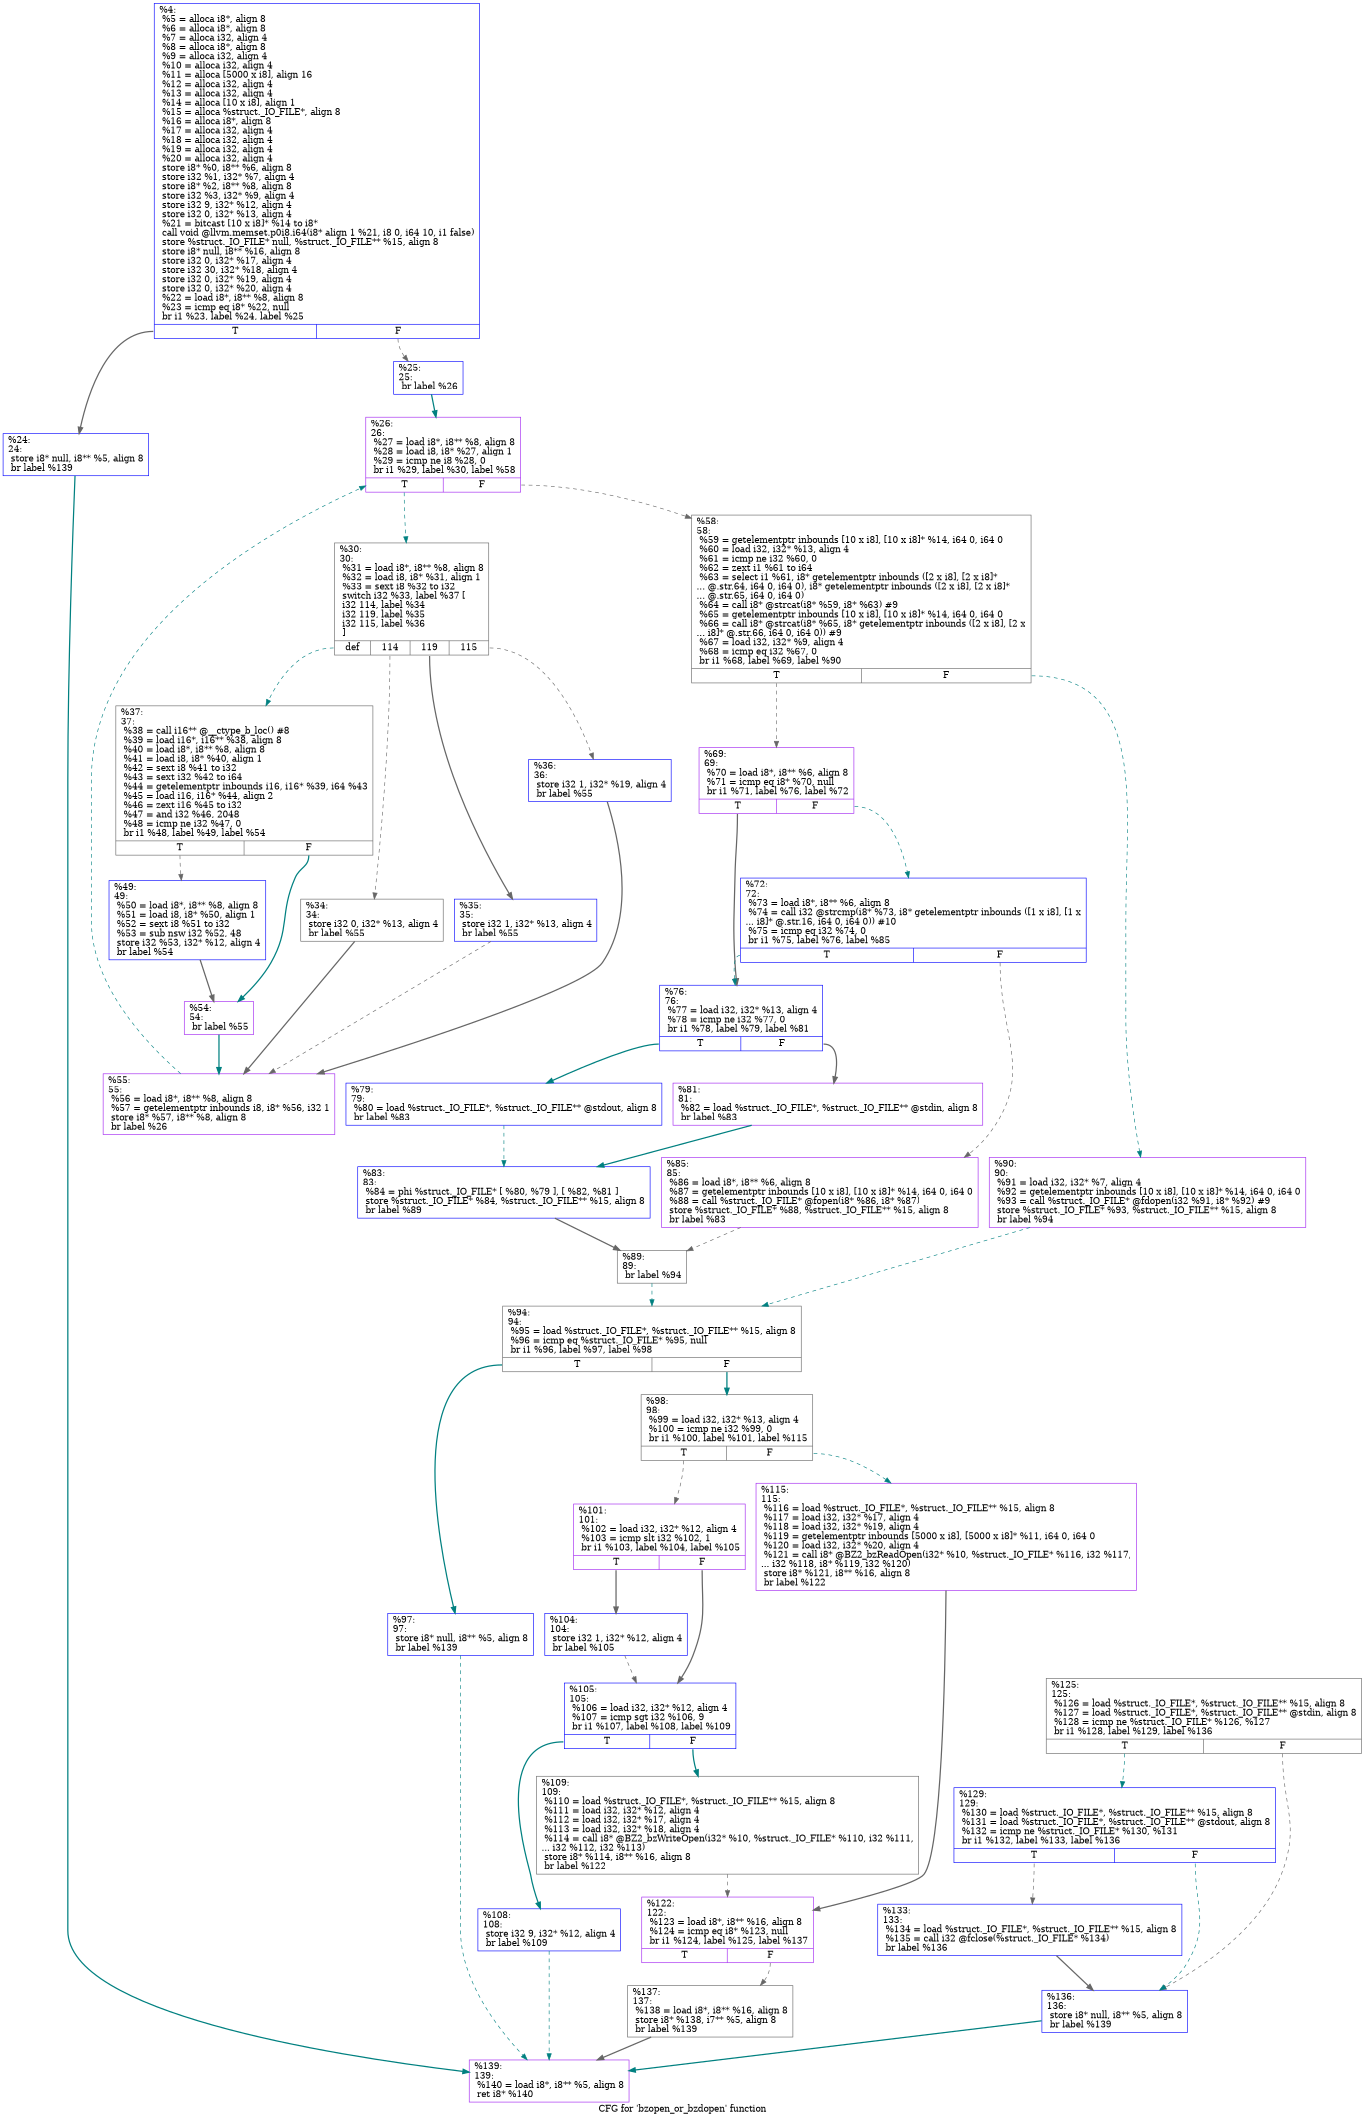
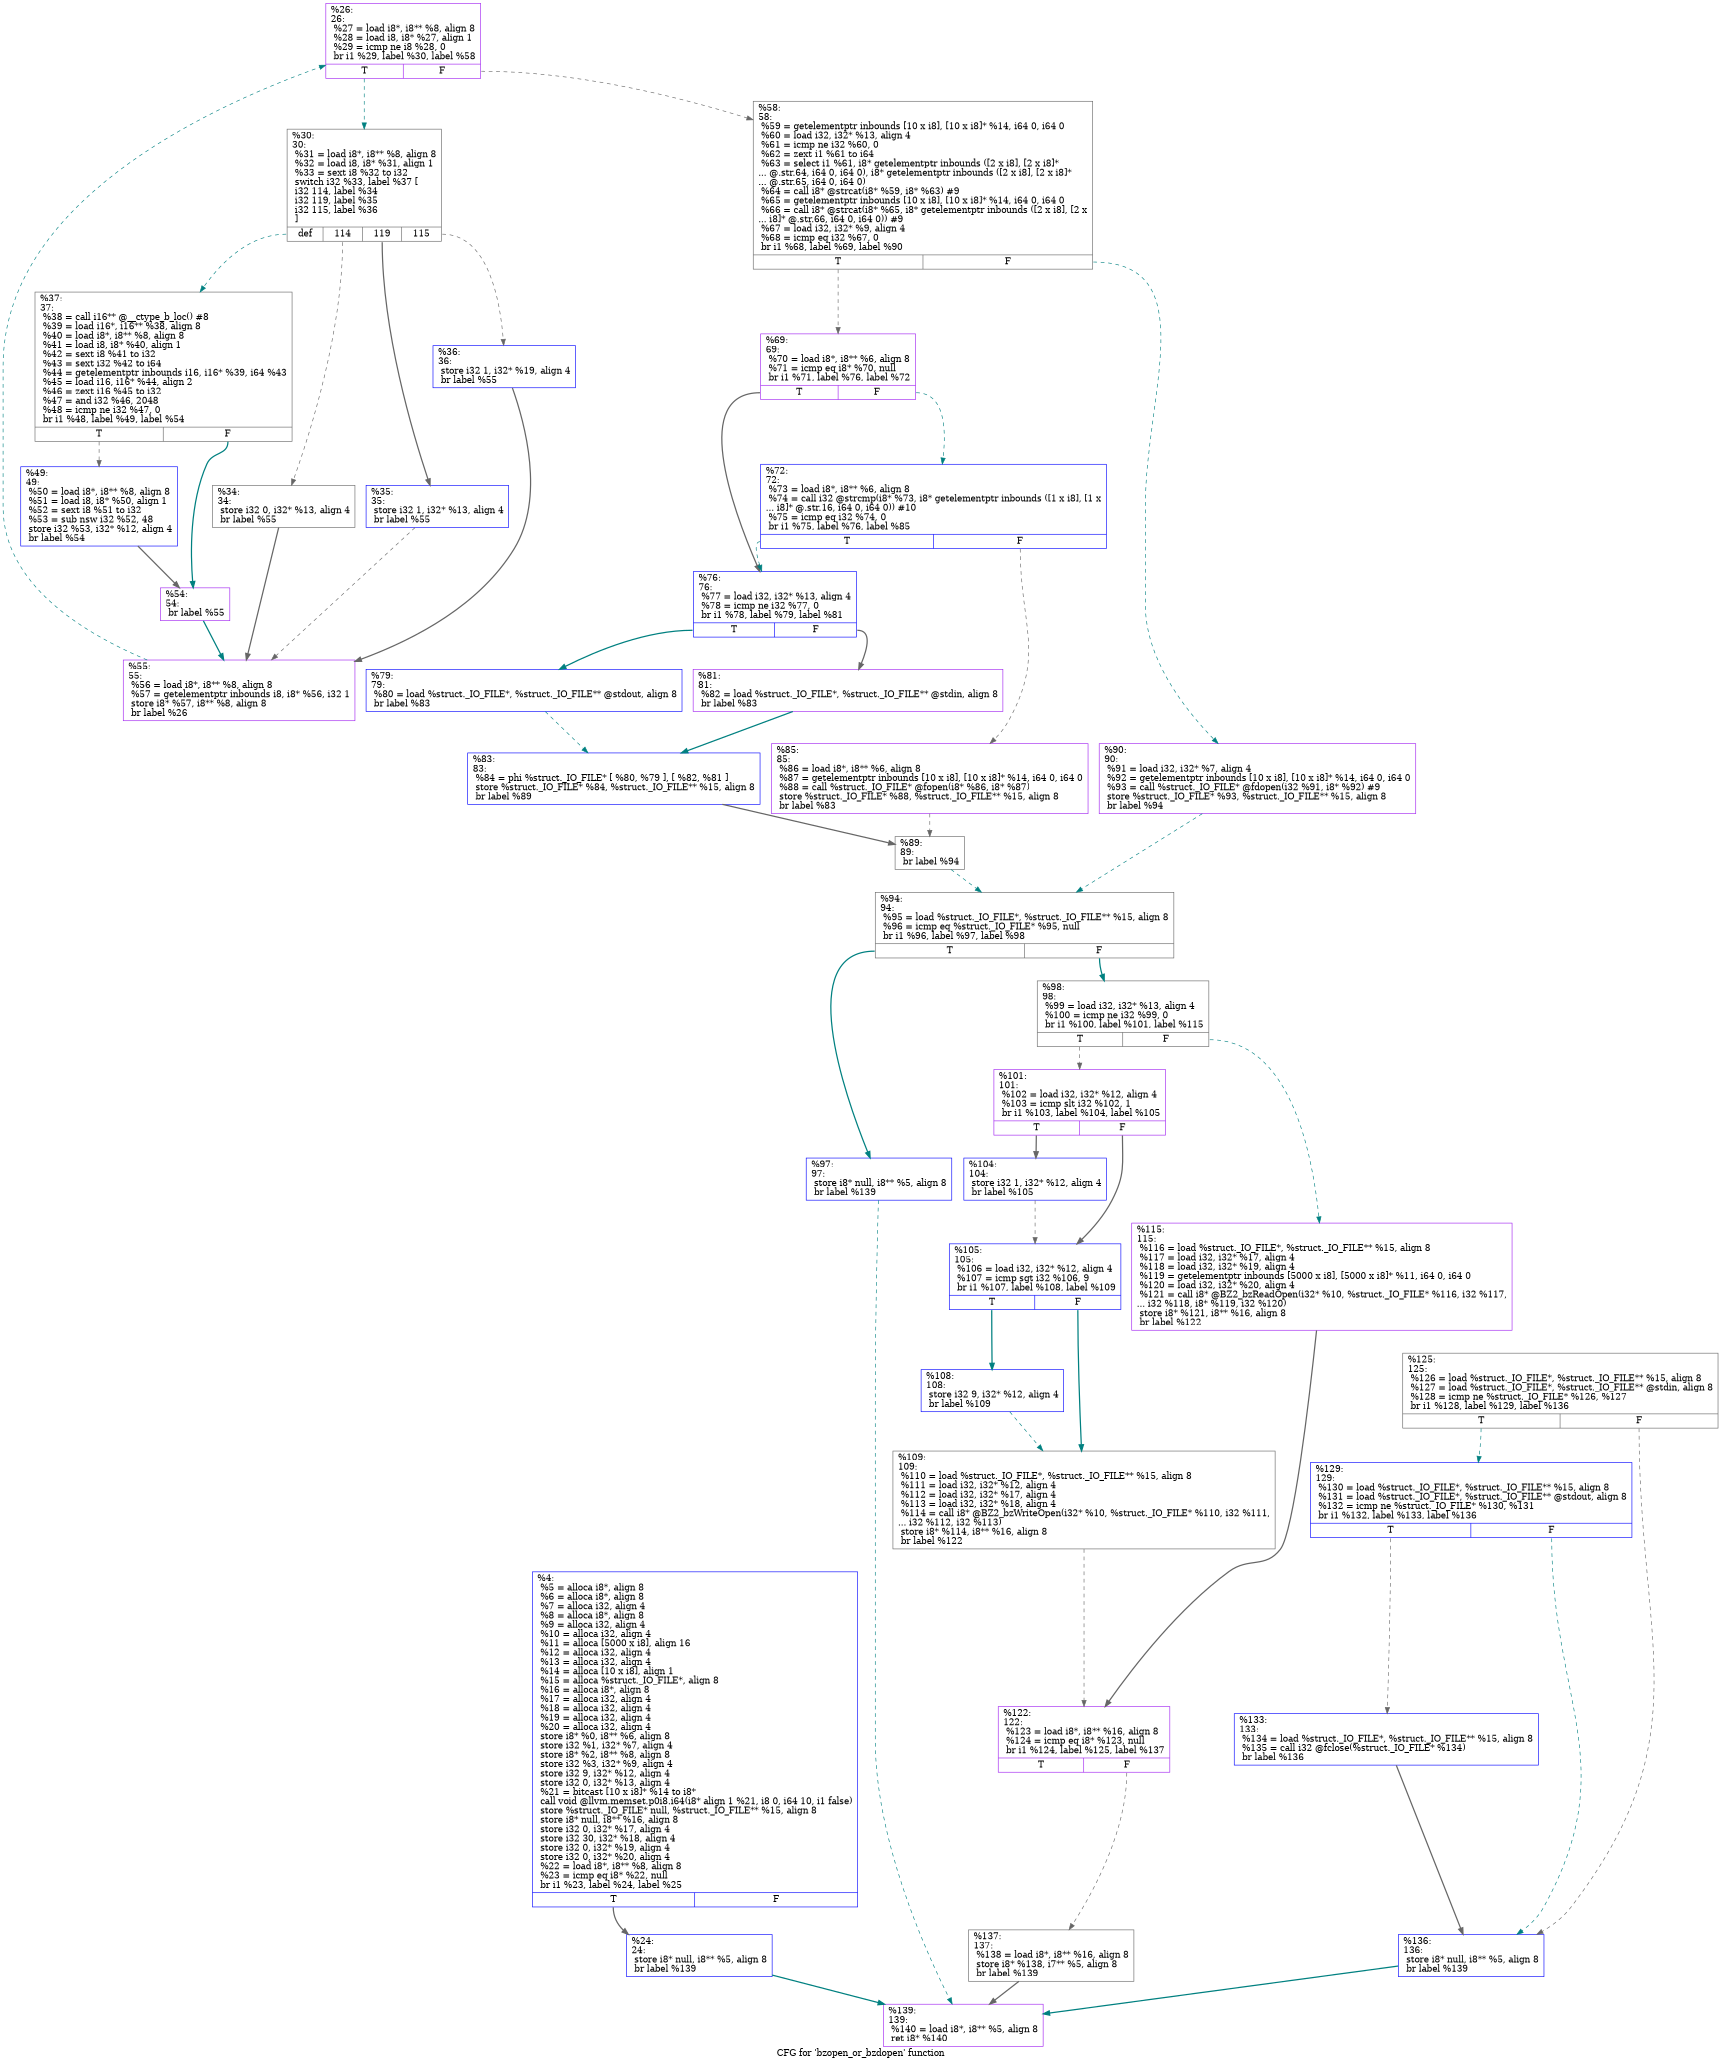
node "%25:": removed
edge "%108:" -> "%139:": now "%108:" -> "%109:"
